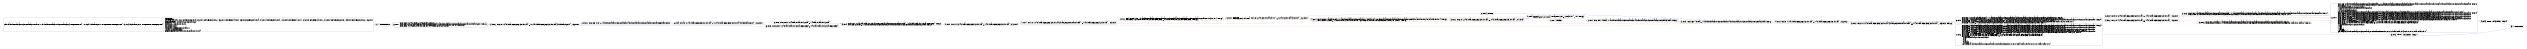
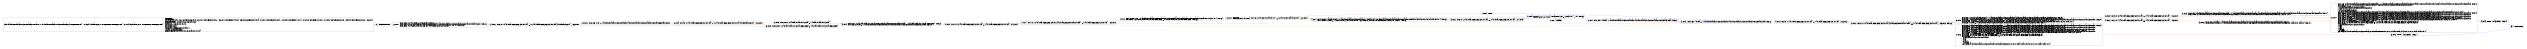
node "61: 0x002d": text "SYNTHETIC" -> "INLINE"
node "31: ?": text "MTH_ENTER_BLOCK" -> "EDGE_ENTER_BLOCK"
